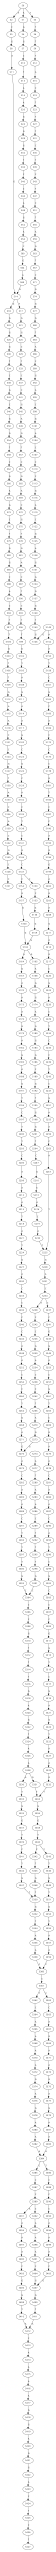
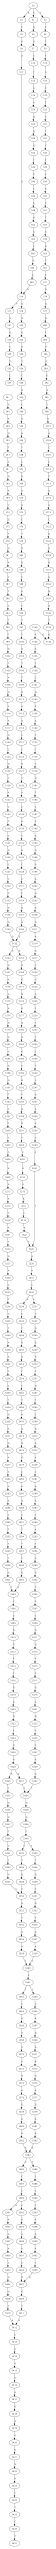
edge "S37" -> "S41": removed, label "C"
edge "S147" -> "S154": now "S151" -> "S154"
edge "S271" -> "S276": now "S271" -> "S274"
